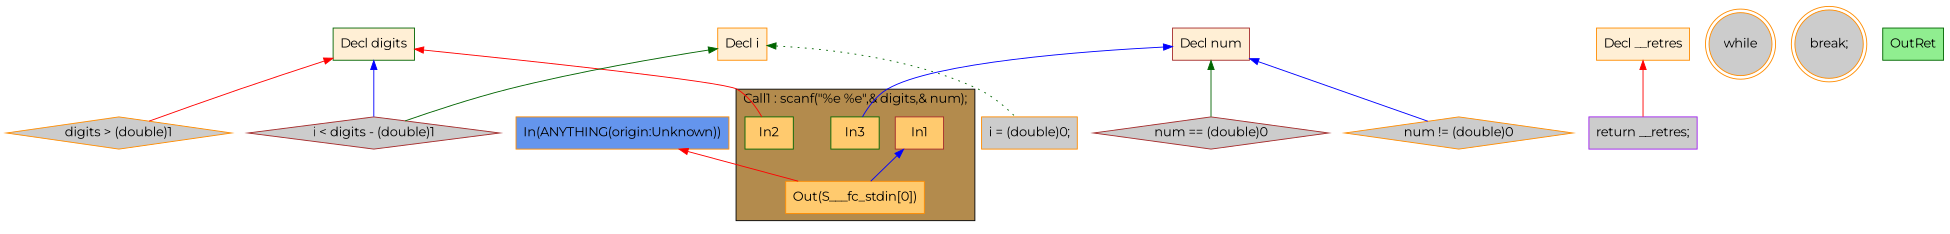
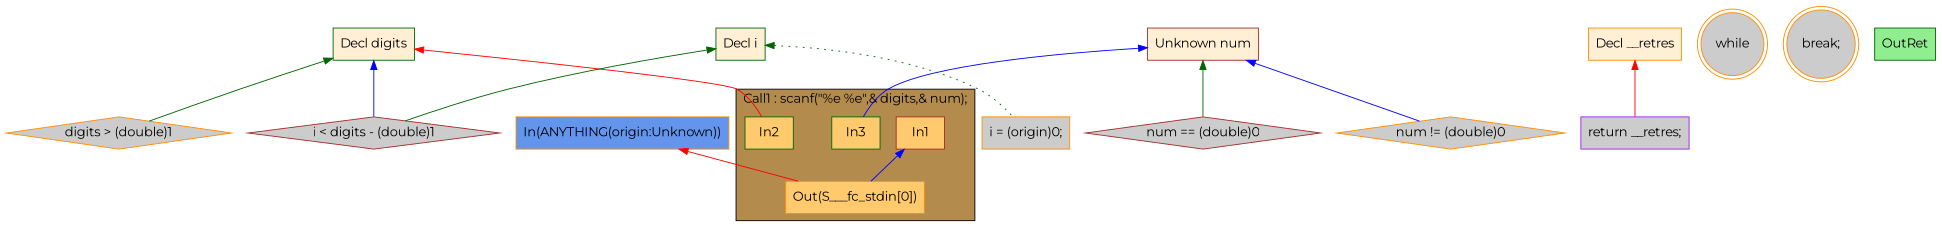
node "Decl i": color darkorange -> darkgreen
node "Decl num": label "Decl num" -> "Unknown num"
edge "digits > (double)1" -> "Decl digits": color red -> darkgreen
node "i = (double)0;": label "i = (double)0;" -> "i = (origin)0;"
